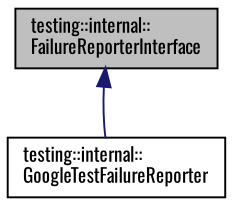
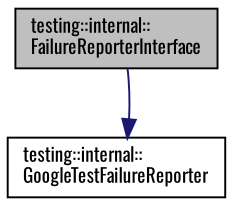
edge "testing::internal:: GoogleTestFailureReporter" -> "testing::internal:: FailureReporterInterface": reversed
